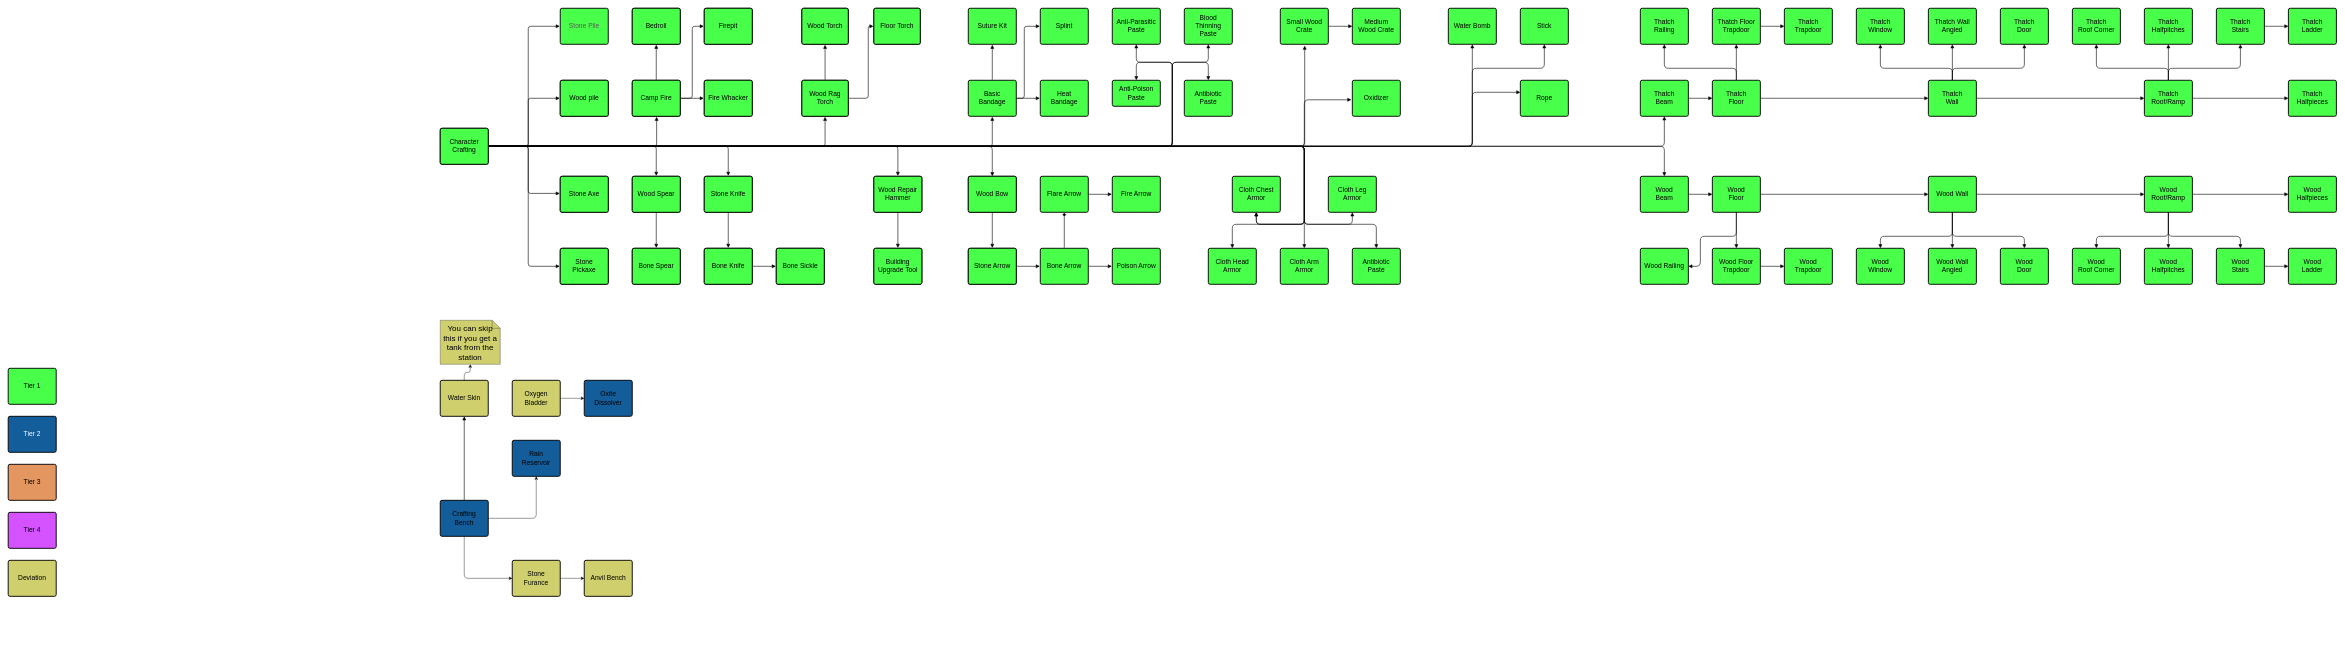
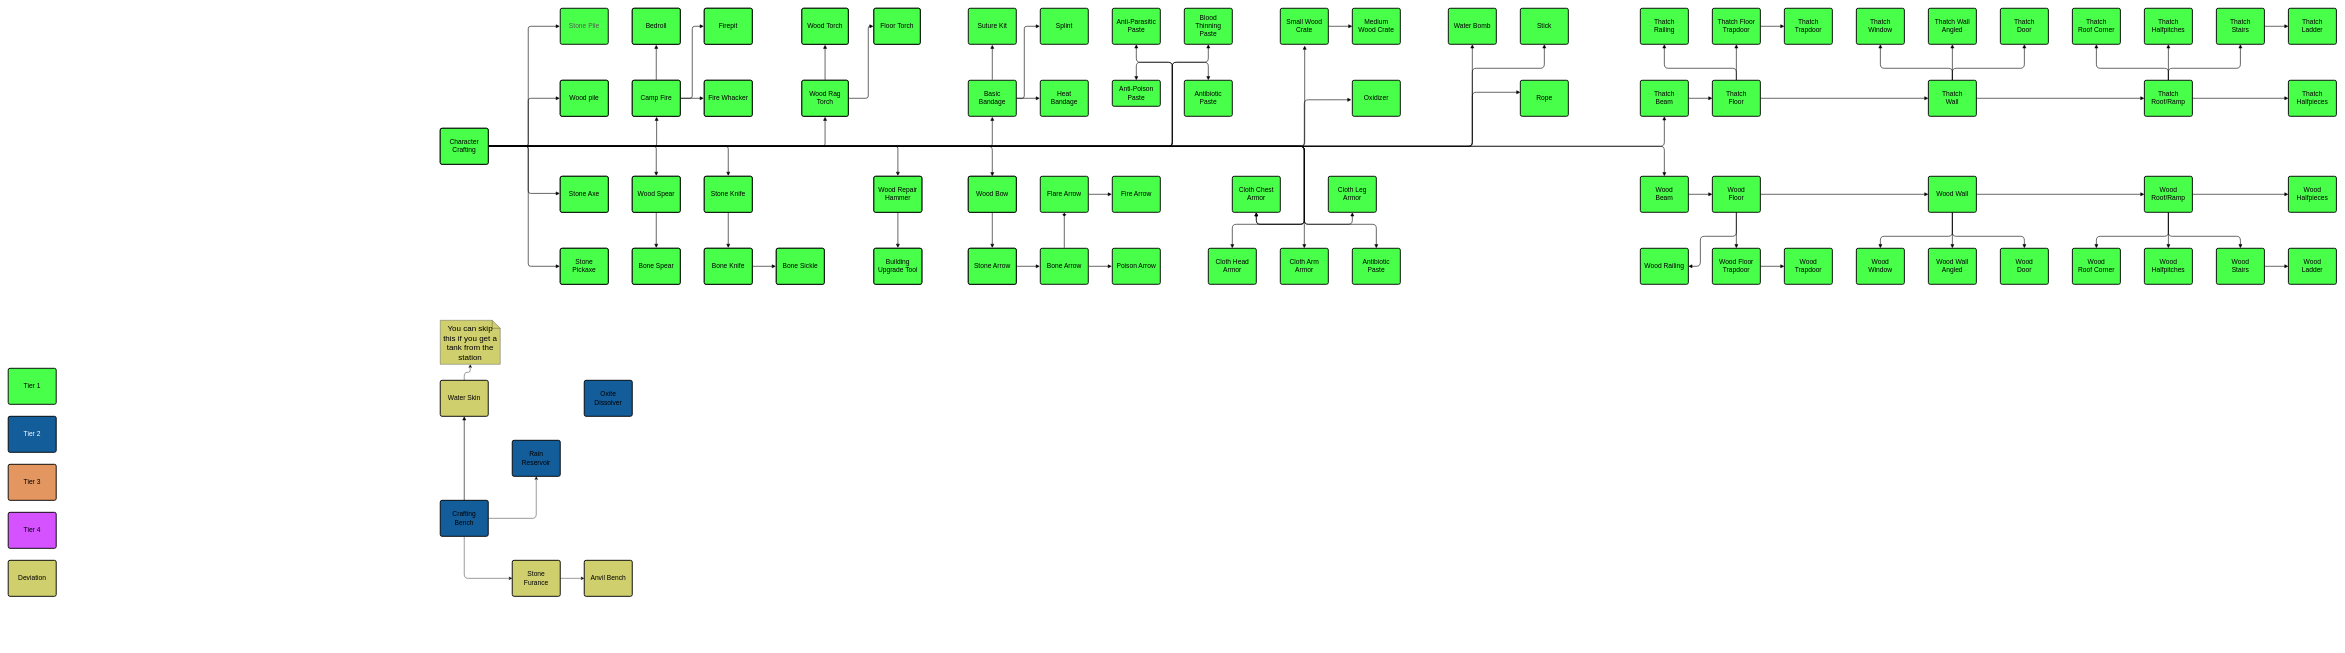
node "Oxygen Bladder": removed
edge "Oxygen Bladder" -> "Oxite Dissolver": removed
